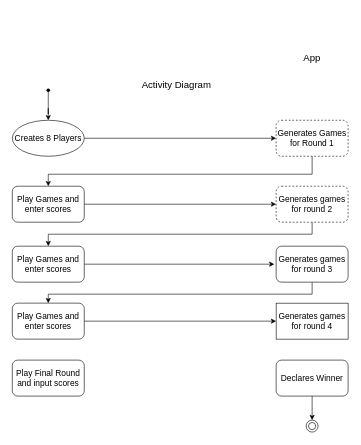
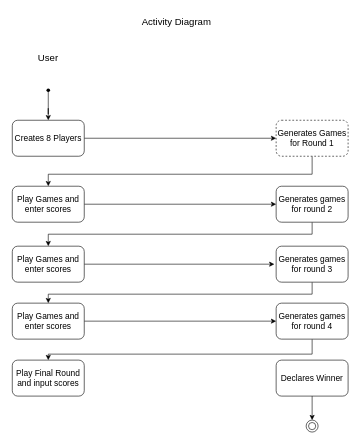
node "User": added
node "App": removed
node "Activity Diagram": moved (177, 84) -> (177, 21)
node "Creates 8 Players": shape ellipse -> rounded rectangle
node "Generates games for round 2": style dashed -> solid
node "Generates games for round 4": shape rectangle -> rounded rectangle
edge "Generates games for round 4" -> "Play Final Round and input scores": added
